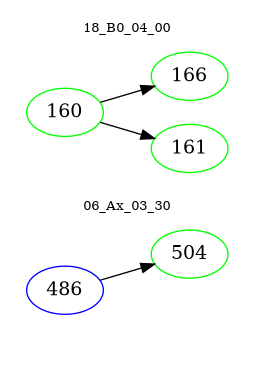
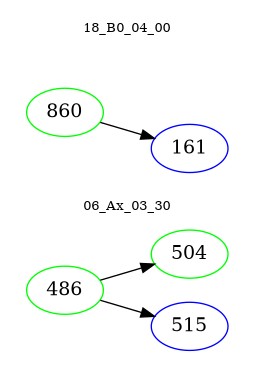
node "166": removed
node "160": label "160" -> "860"
node "161": color green -> blue
node "486": color blue -> green
node "515": added
